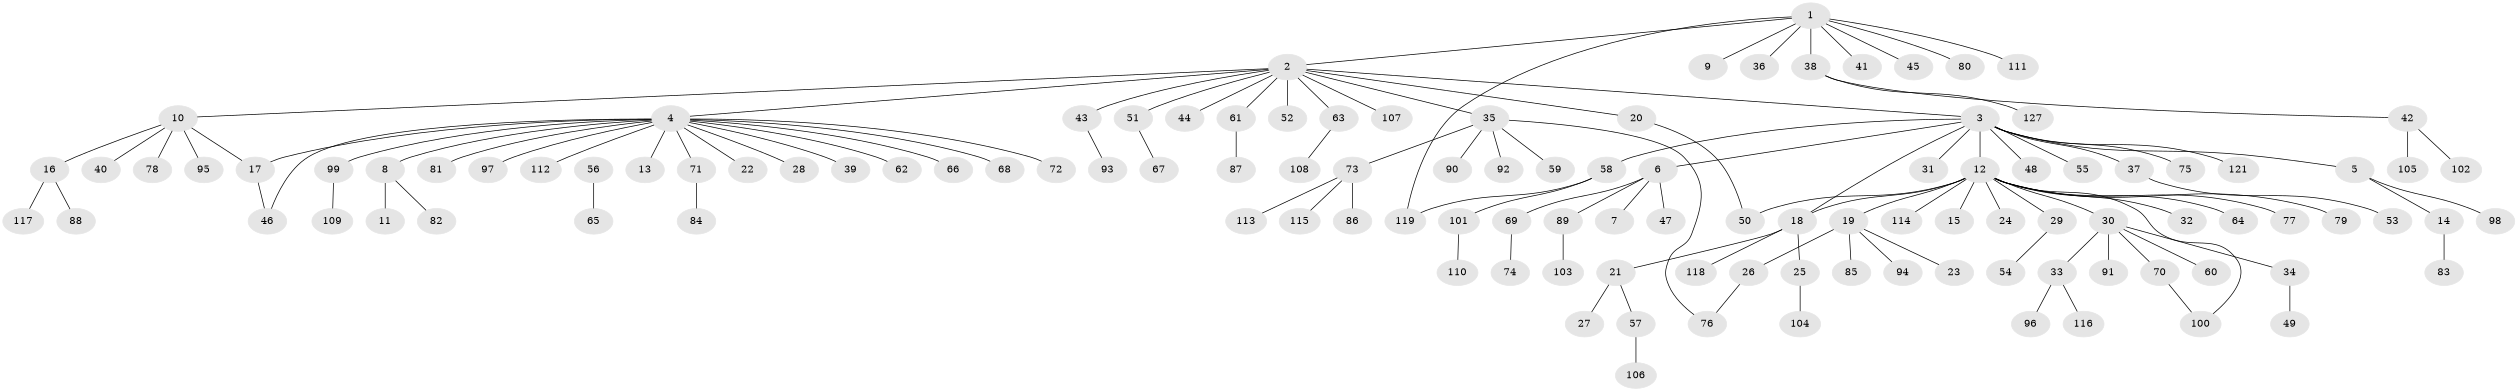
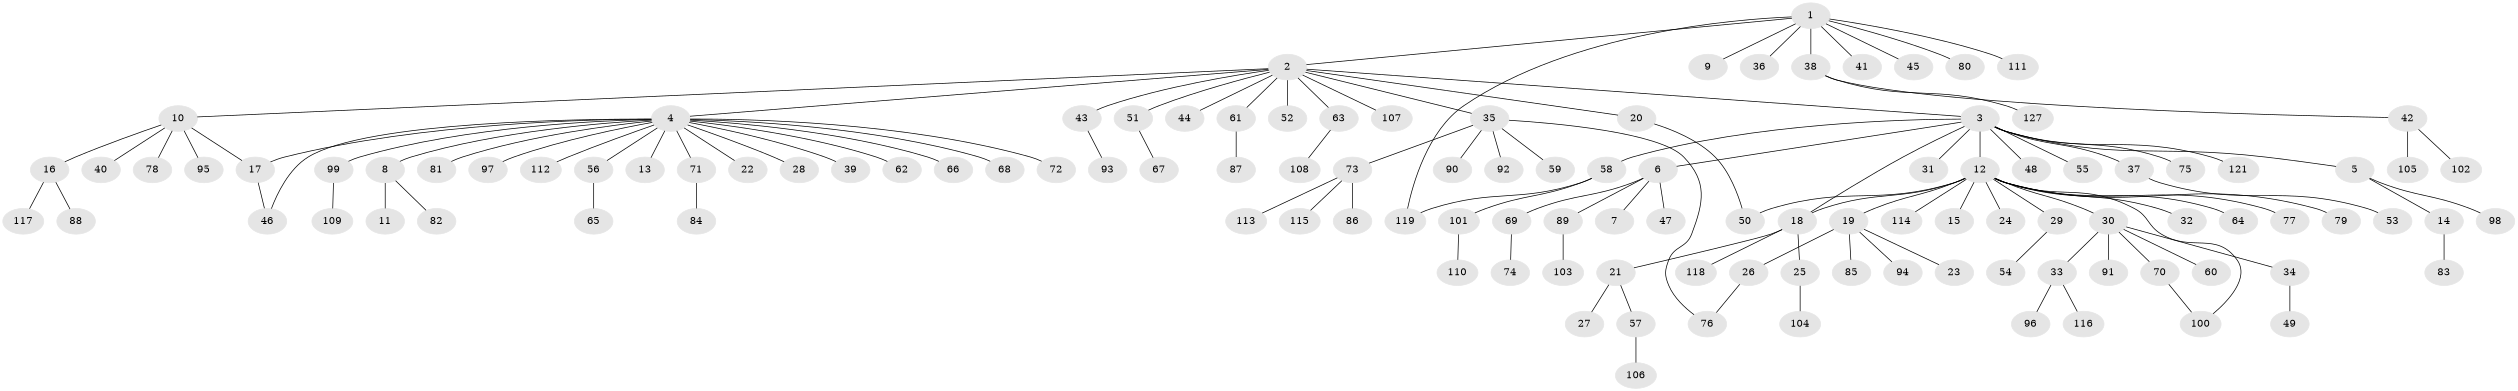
edge "4" -- "56": added
